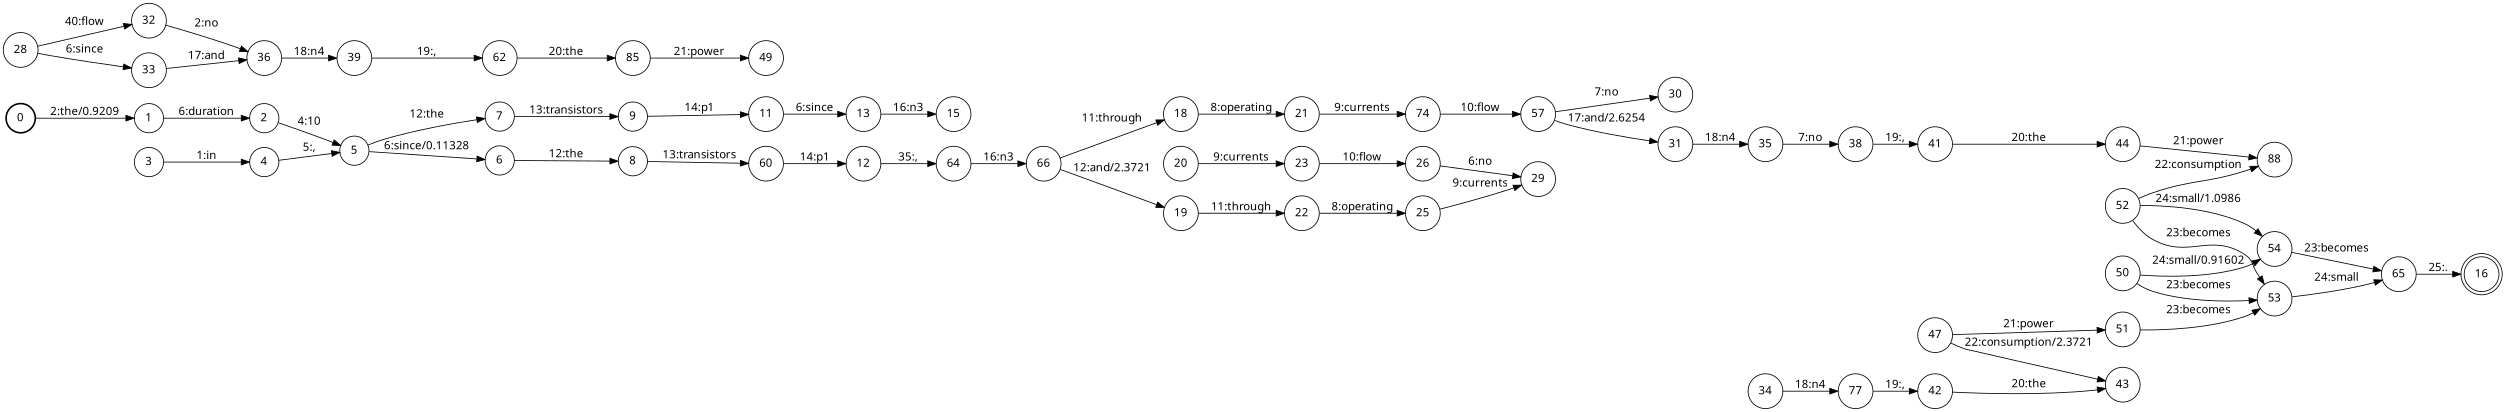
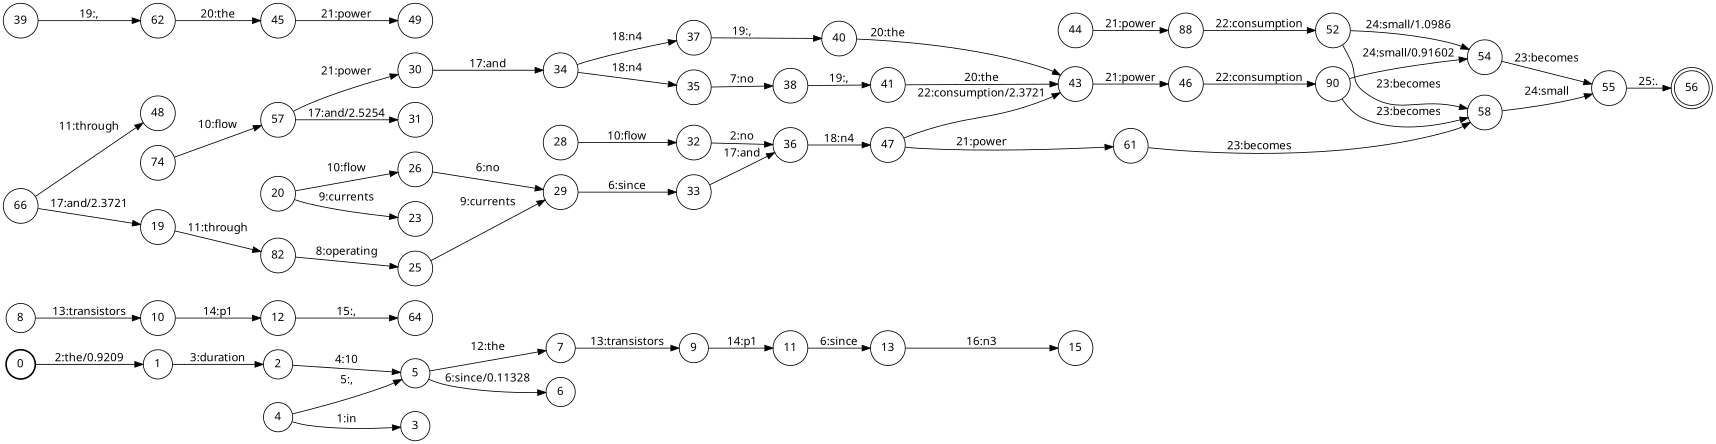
edge "28" -> "32": label "40:flow" -> "10:flow"
edge "36" -> "39": now "36" -> "47"
node "85": label "85" -> "45"
edge "28" -> "33": now "29" -> "33"
edge "30" -> "34": added, label "17:and"
node "46": added
edge "57" -> "30": label "7:no" -> "21:power"
edge "1" -> "2": label "6:duration" -> "3:duration"
node "18": label "18" -> "48"
node "21": removed
edge "57" -> "31": label "17:and/2.6254" -> "17:and/2.5254"
edge "31" -> "35": now "34" -> "35"
edge "41" -> "44": now "41" -> "43"
edge "12" -> "64": label "35:," -> "15:,"
edge "6" -> "8": removed, label "12:the"
edge "3" -> "4": reversed
node "60": label "60" -> "10"
edge "64" -> "66": removed, label "16:n3"
edge "23" -> "26": now "20" -> "26"
edge "66" -> "19": label "12:and/2.3721" -> "17:and/2.3721"
edge "52" -> "88": reversed
node "22": label "22" -> "82"
node "50": label "50" -> "90"
node "65": label "65" -> "55"
node "16": label "16" -> "56"
node "53": label "53" -> "58"
node "51": label "51" -> "61"
node "77": label "77" -> "37"
node "42": label "42" -> "40"
